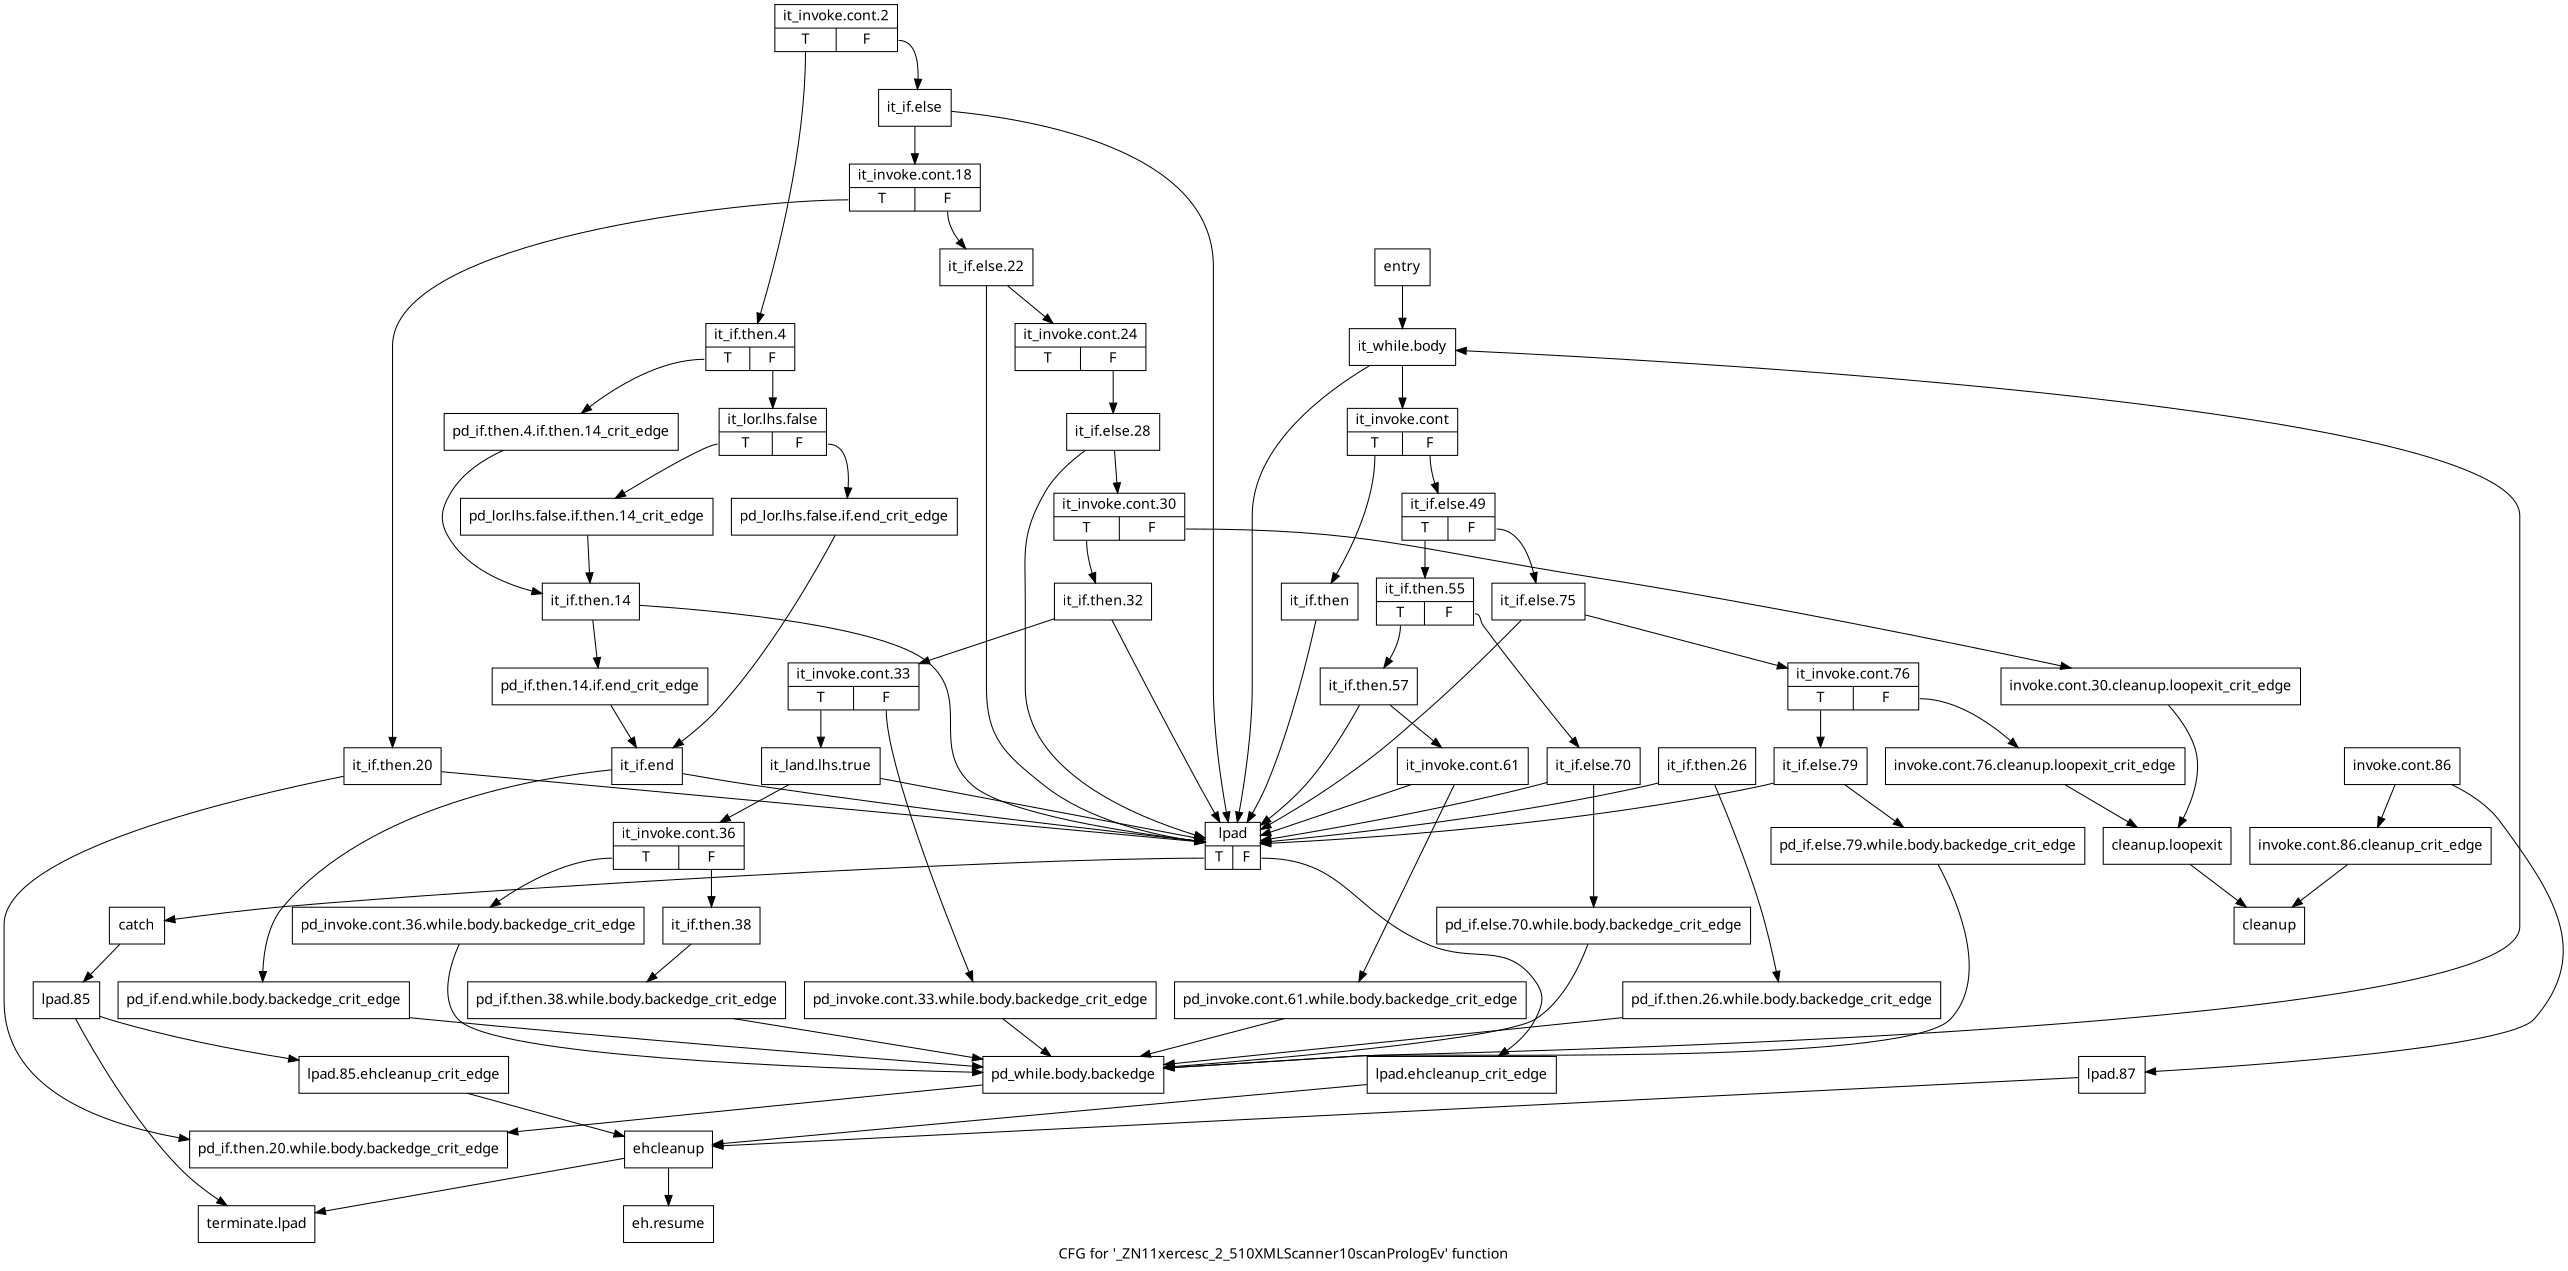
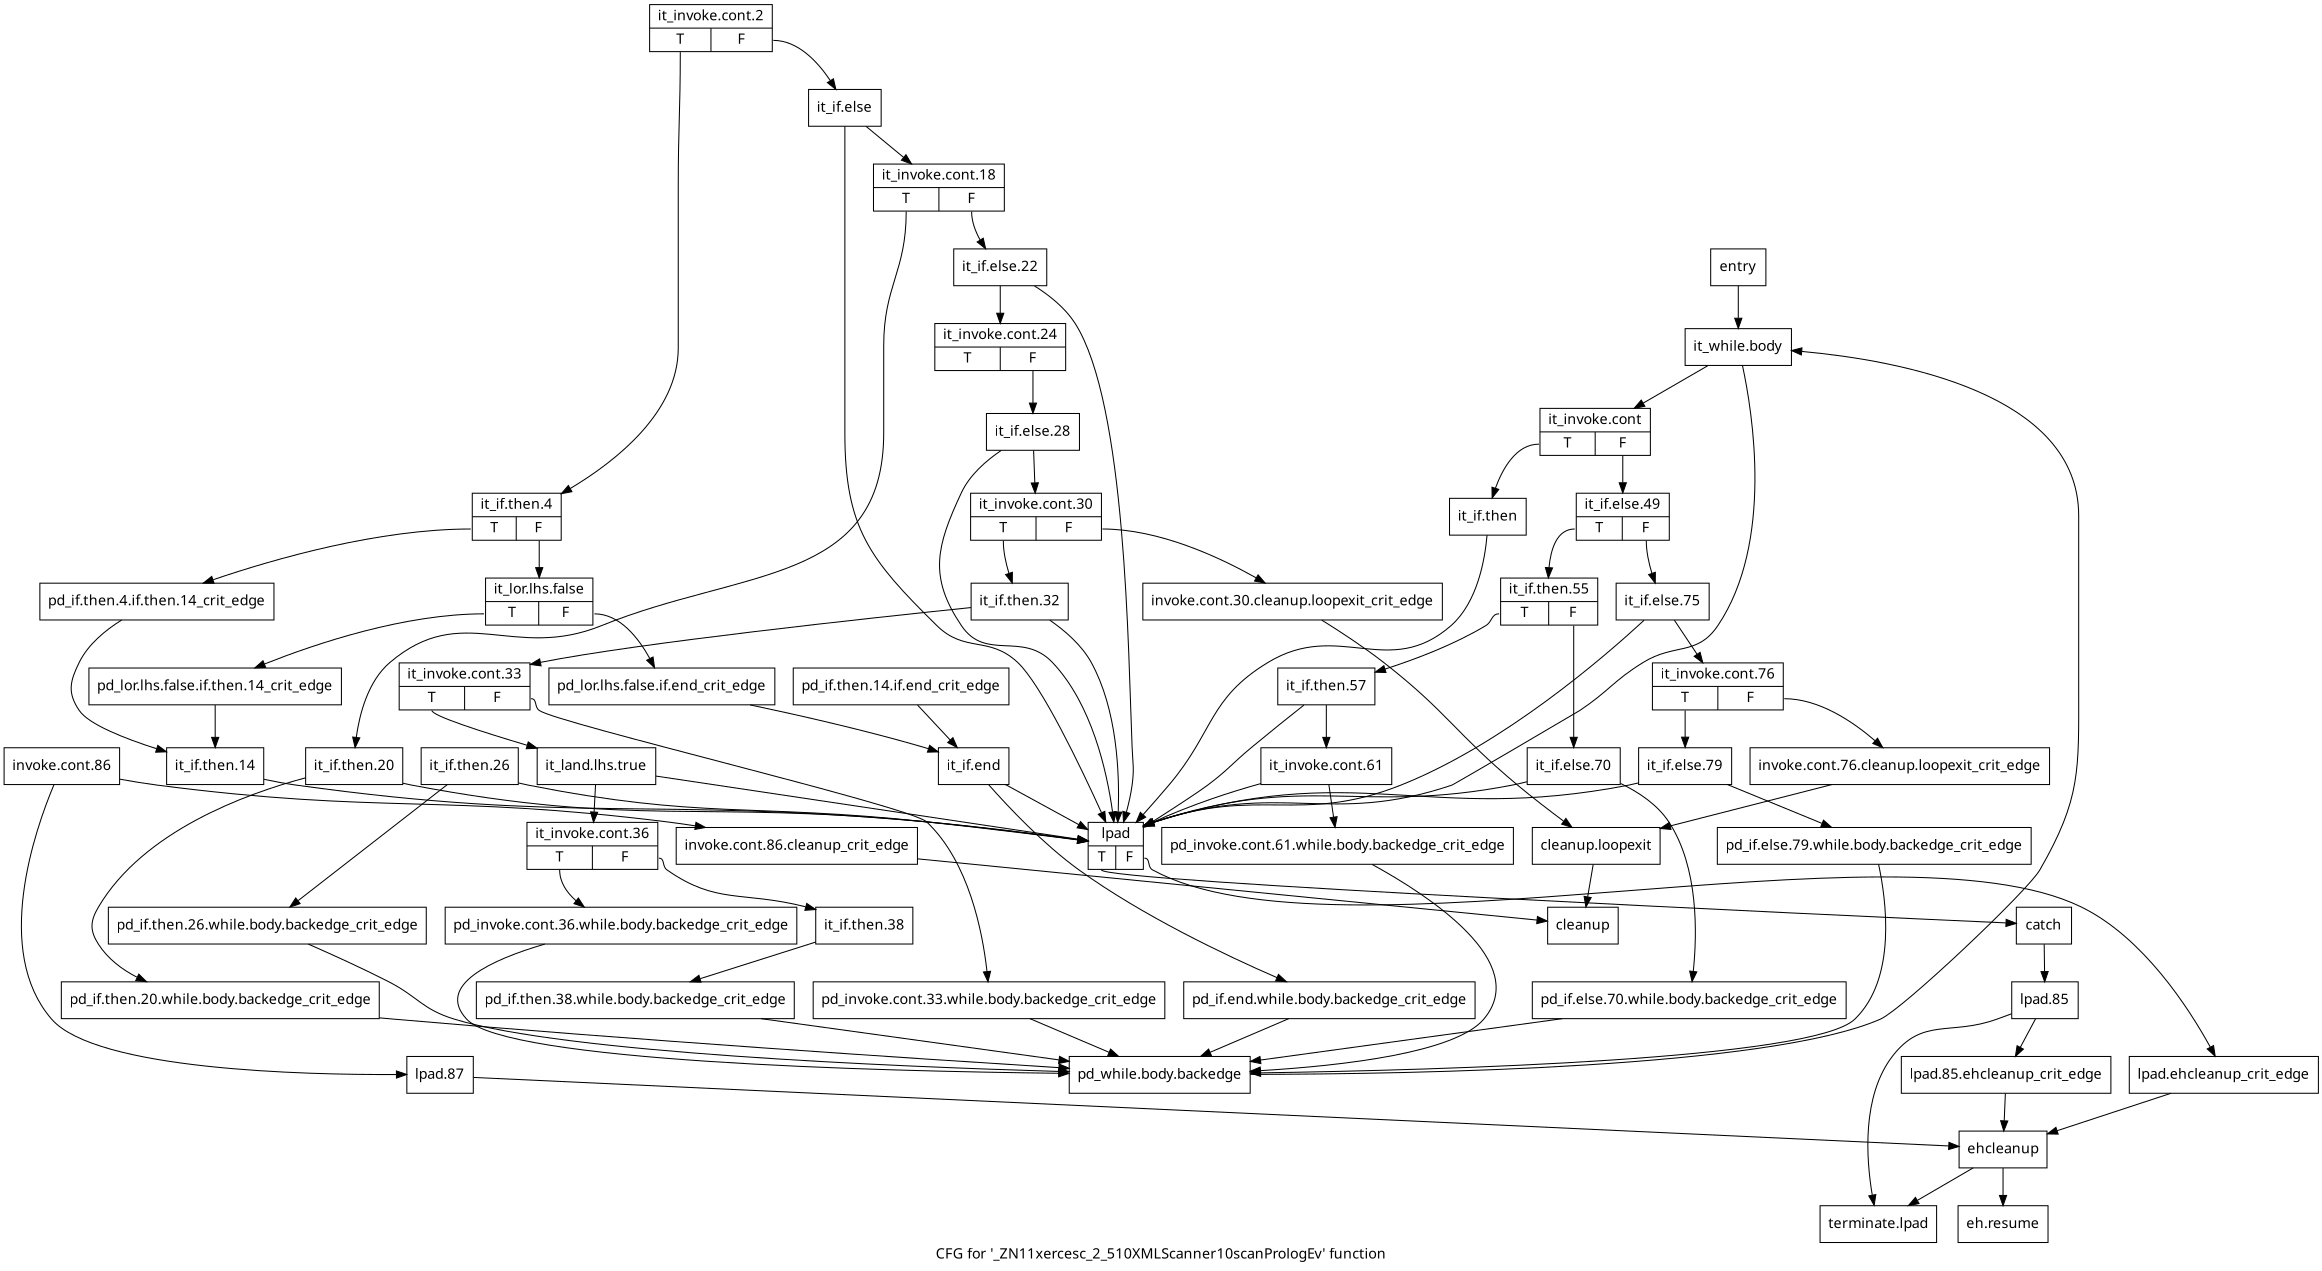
edge "it_if.then.14" -> "pd_if.then.14.if.end_crit_edge": removed
edge "pd_while.body.backedge" -> "pd_if.then.20.while.body.backedge_crit_edge": reversed
